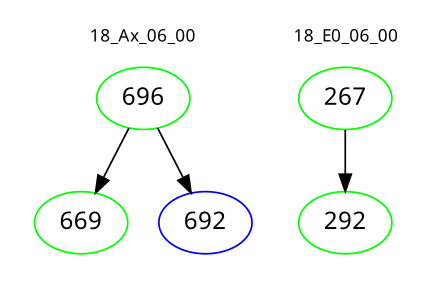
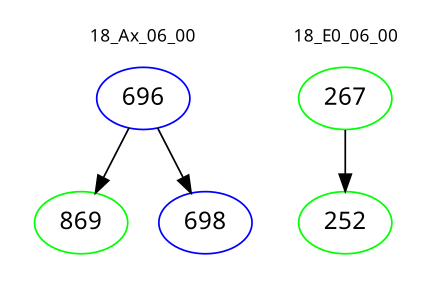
node "696": color green -> blue
node "669": label "669" -> "869"
node "692": label "692" -> "698"
node "292": label "292" -> "252"
